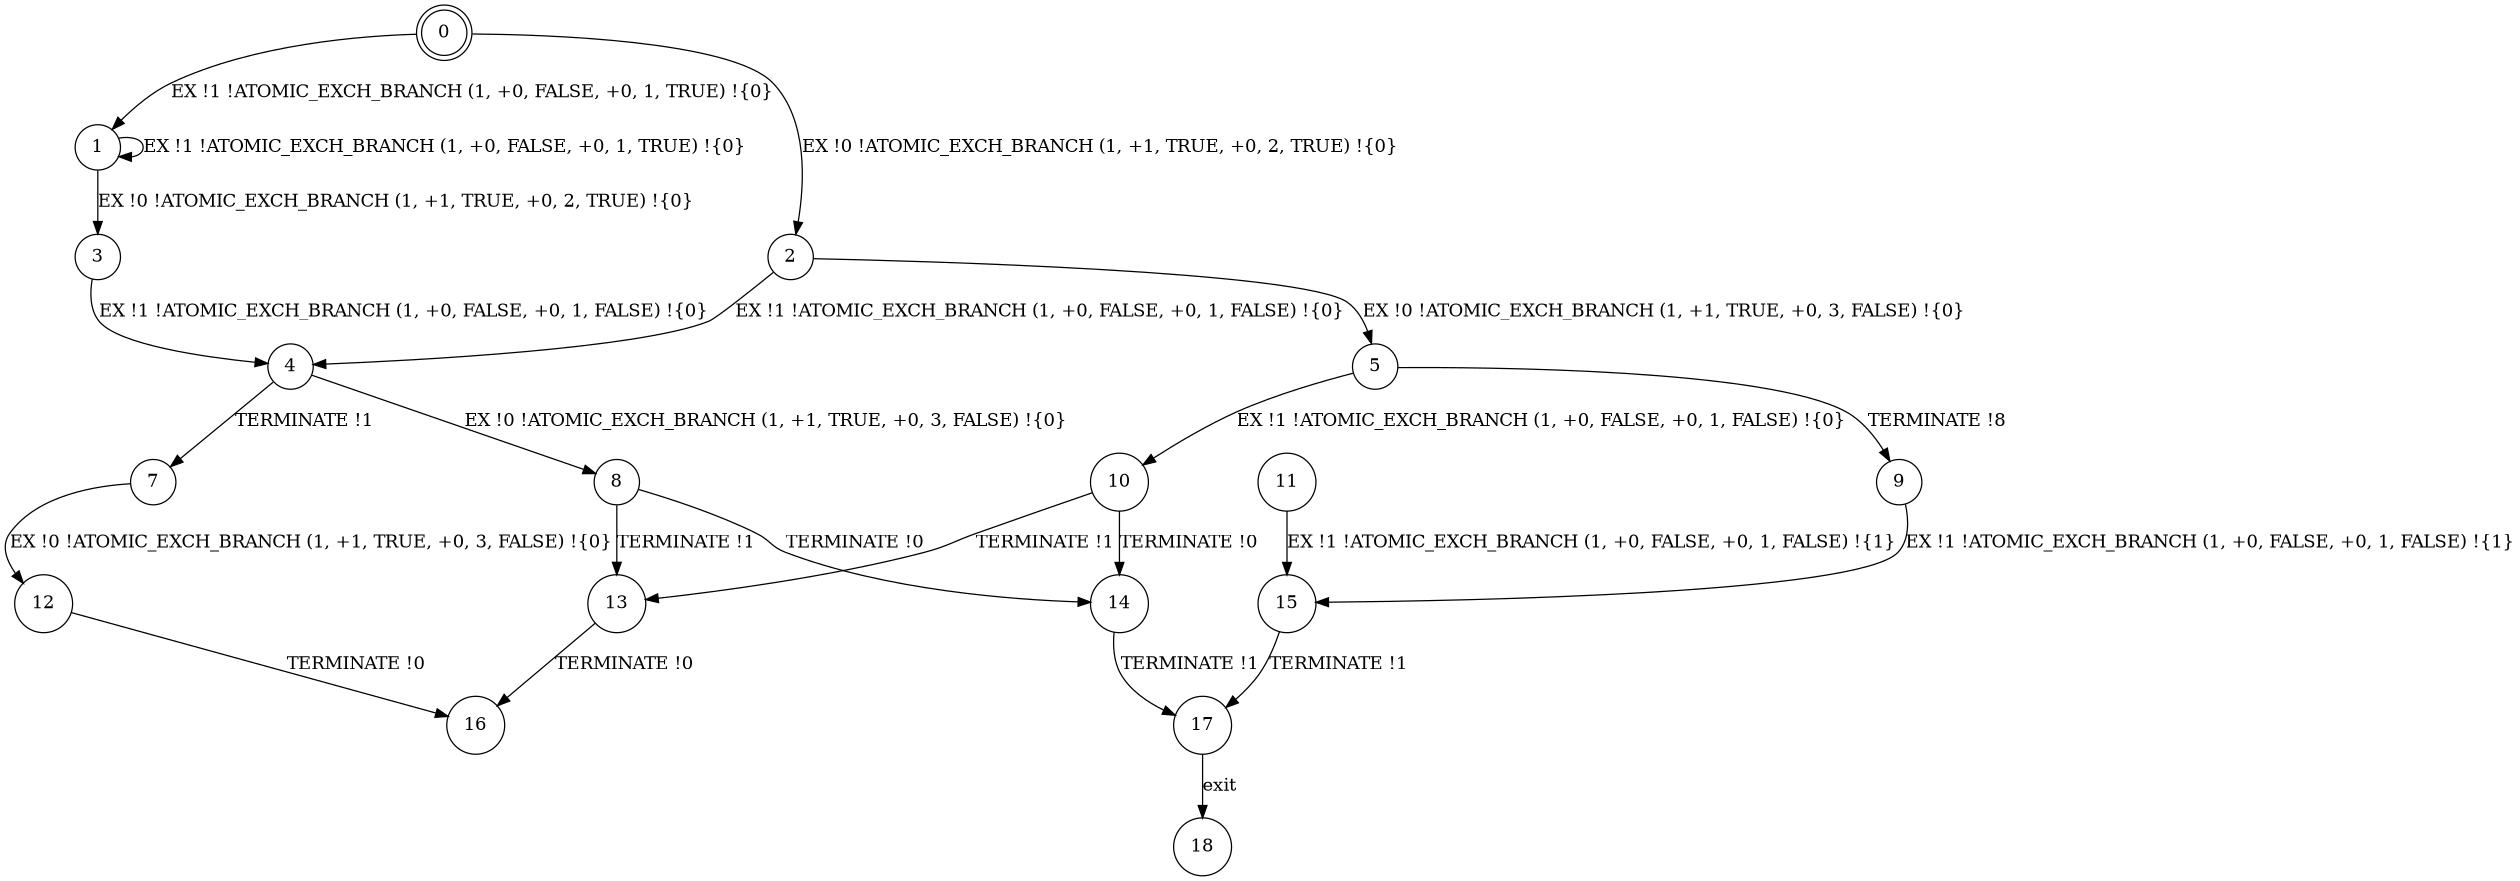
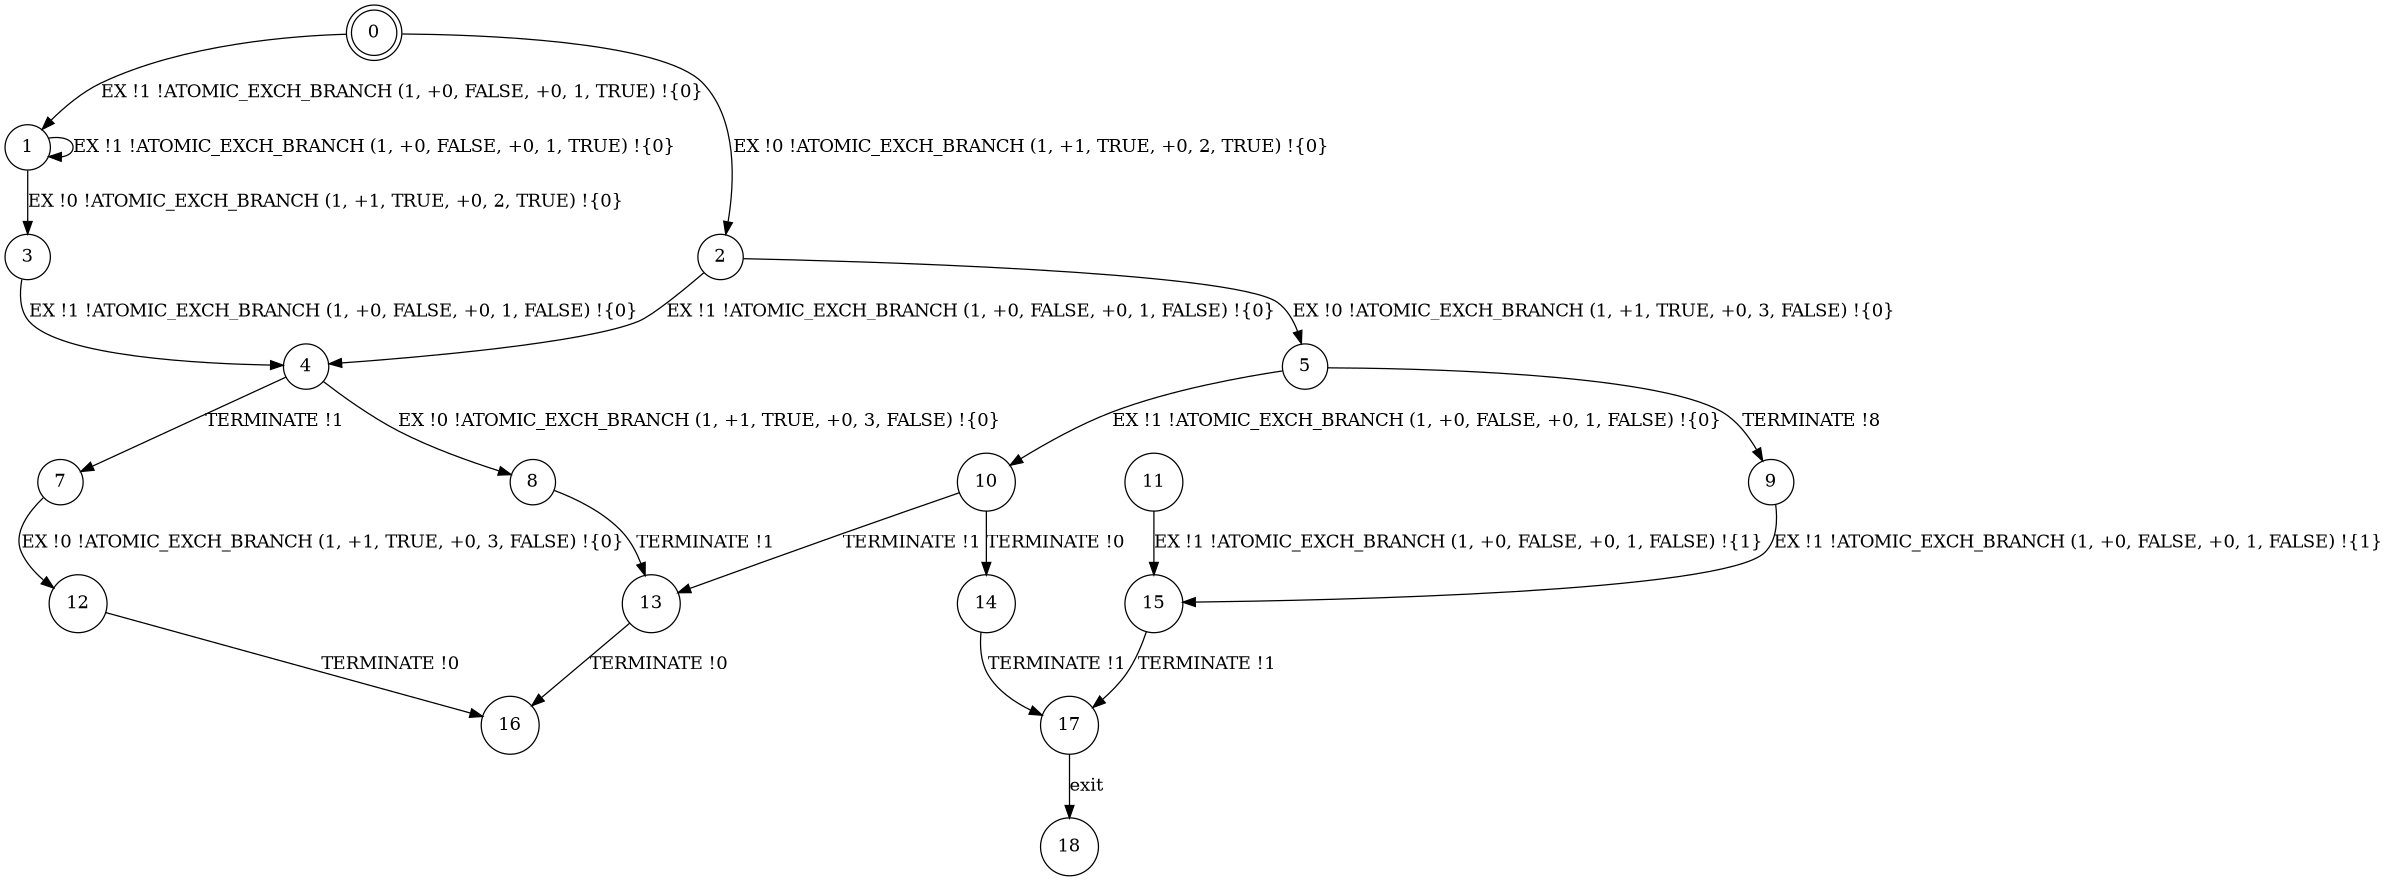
edge "8" -> "14": removed, label "TERMINATE !0"
